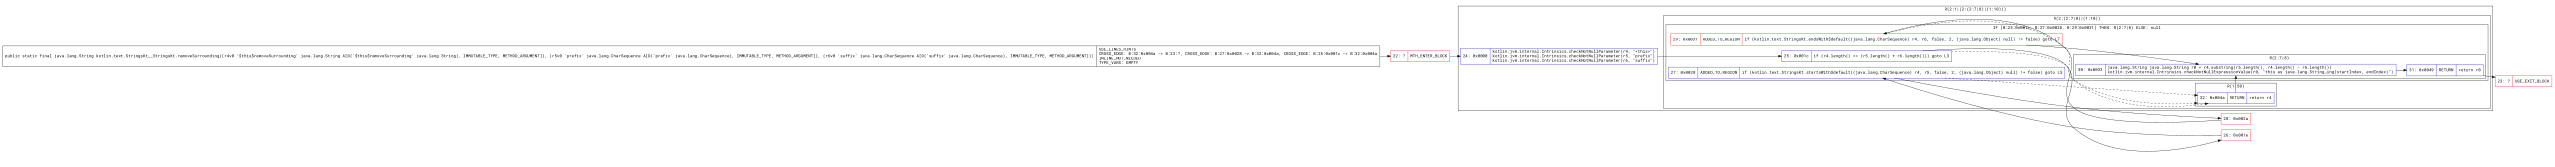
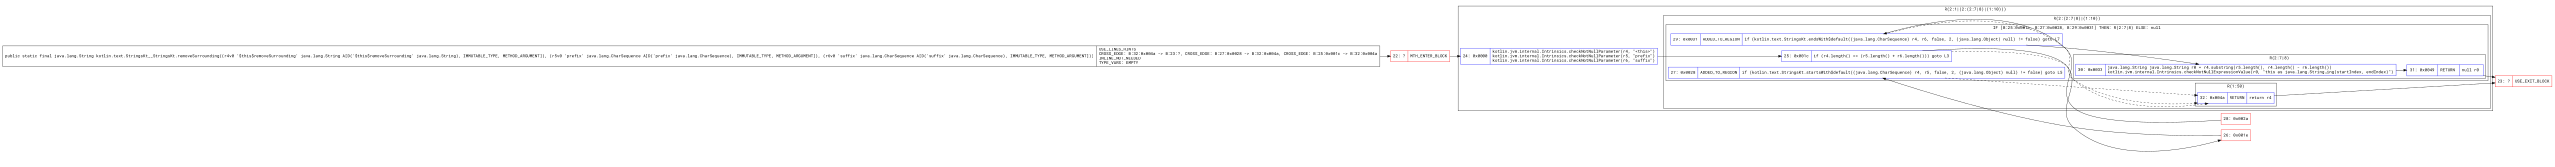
node "29: 0x0031": color red -> blue
node "31: 0x0049": text "return r0" -> "null r0"
edge "32: 0x004a" -> "30: 0x0033": now "32: 0x004a" -> "23: ?"
edge "27: 0x0028" -> "28: 0x002a": removed
